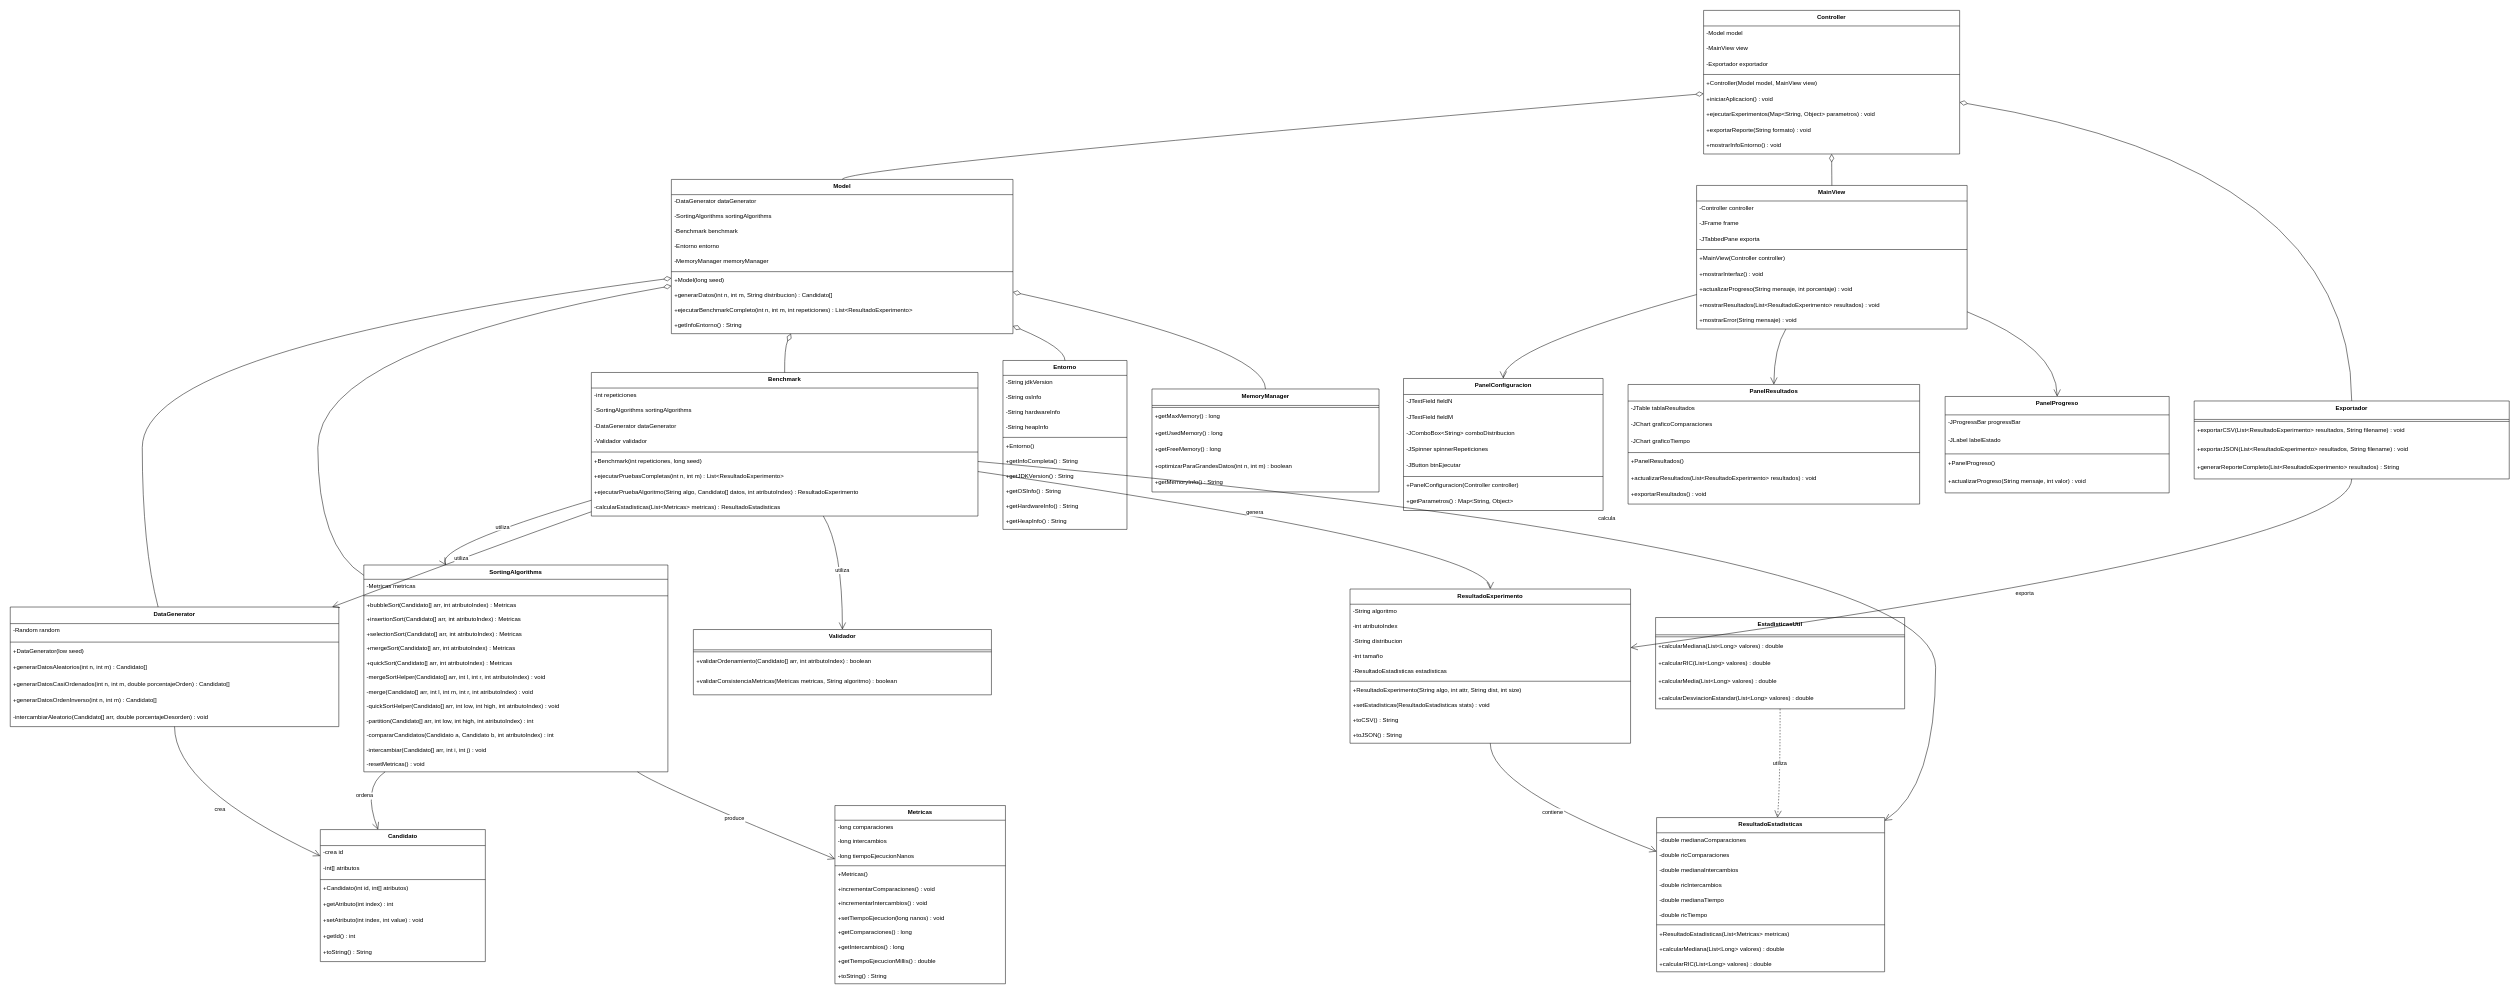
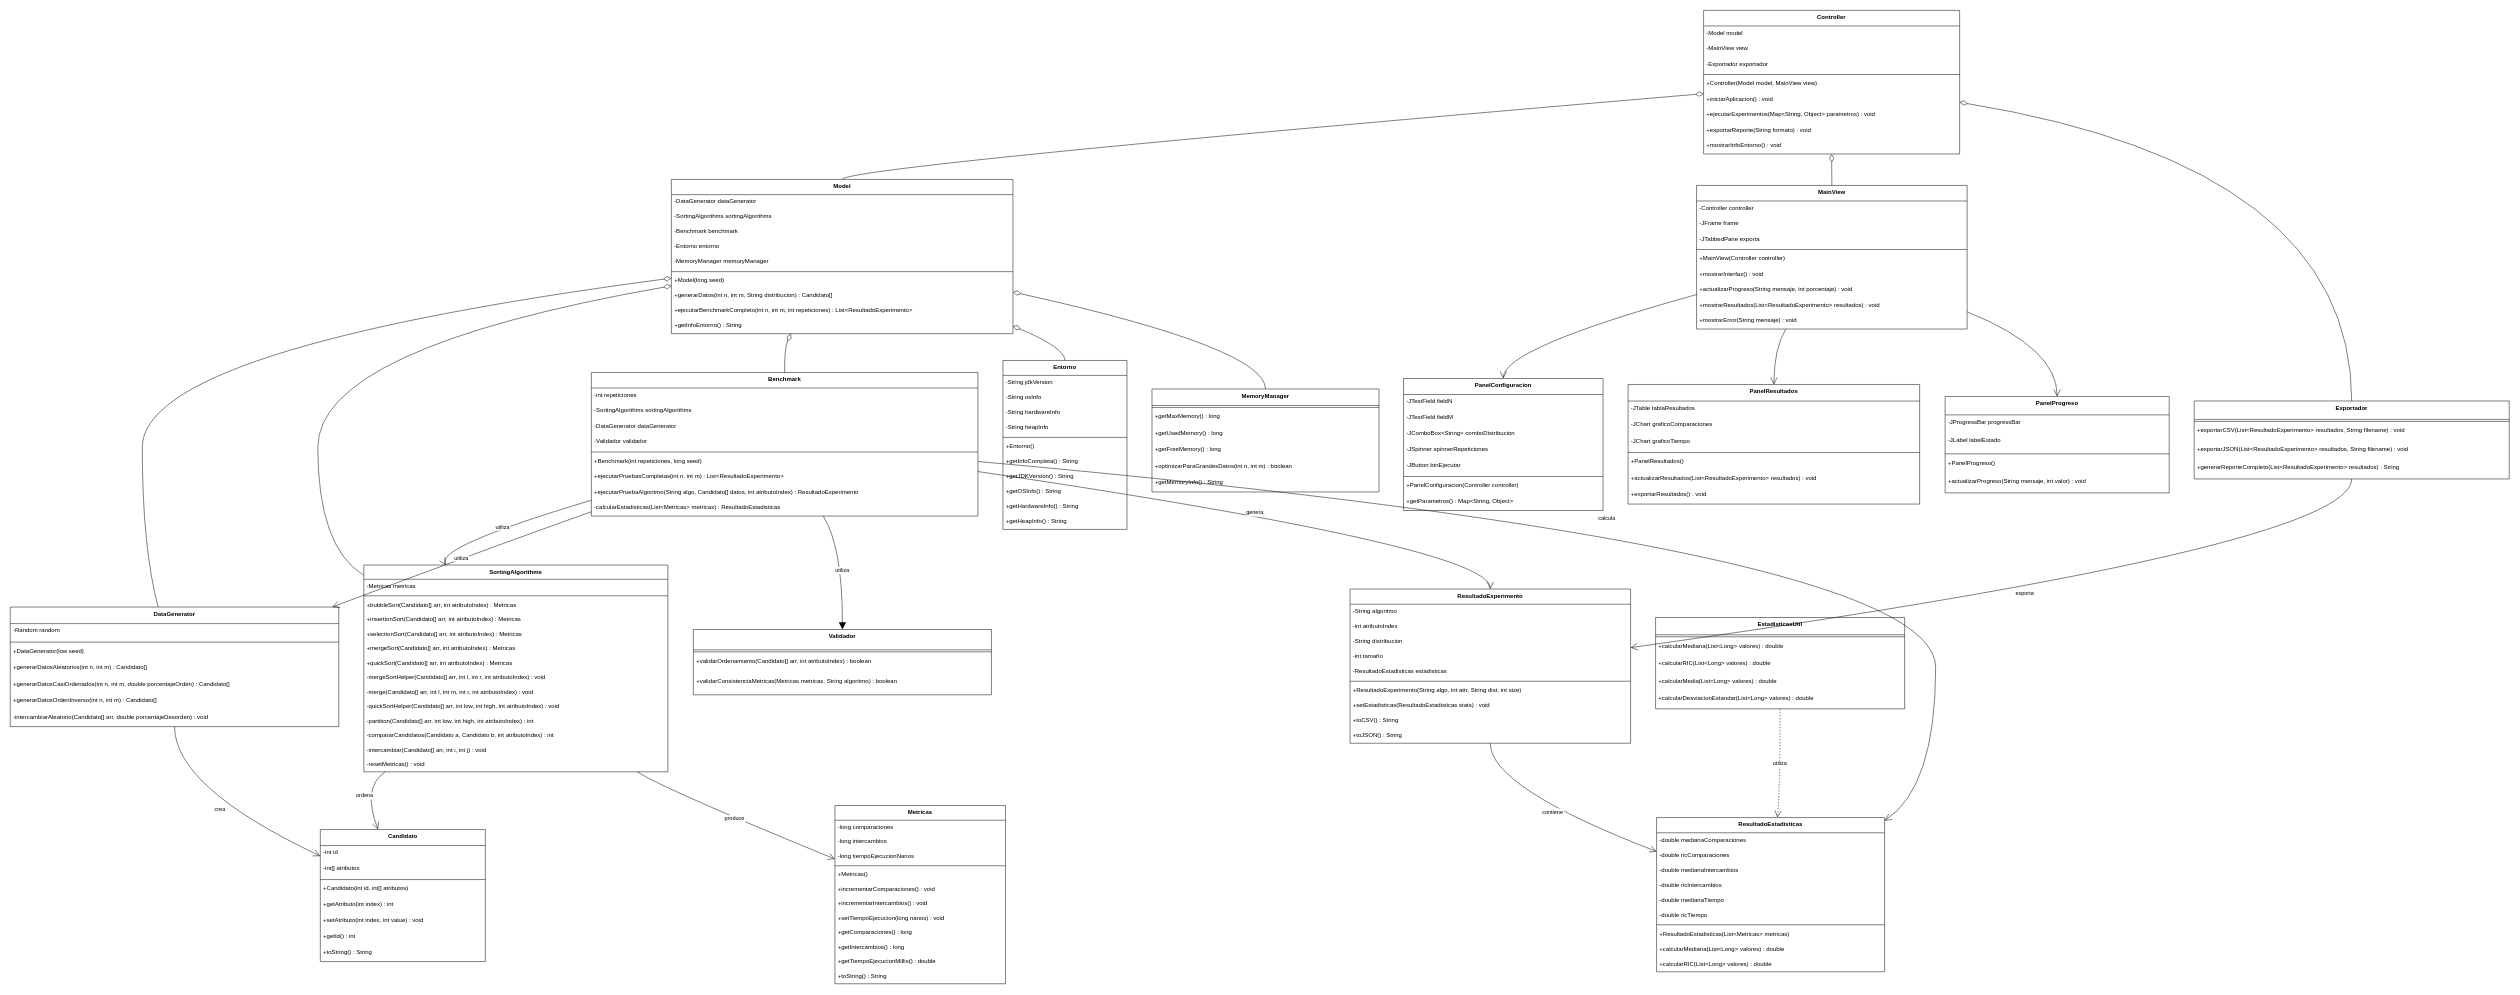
edge "Benchmark" -> "Validador": arrowhead open -> block
node "-crea id": label "-crea id" -> "-int id"
